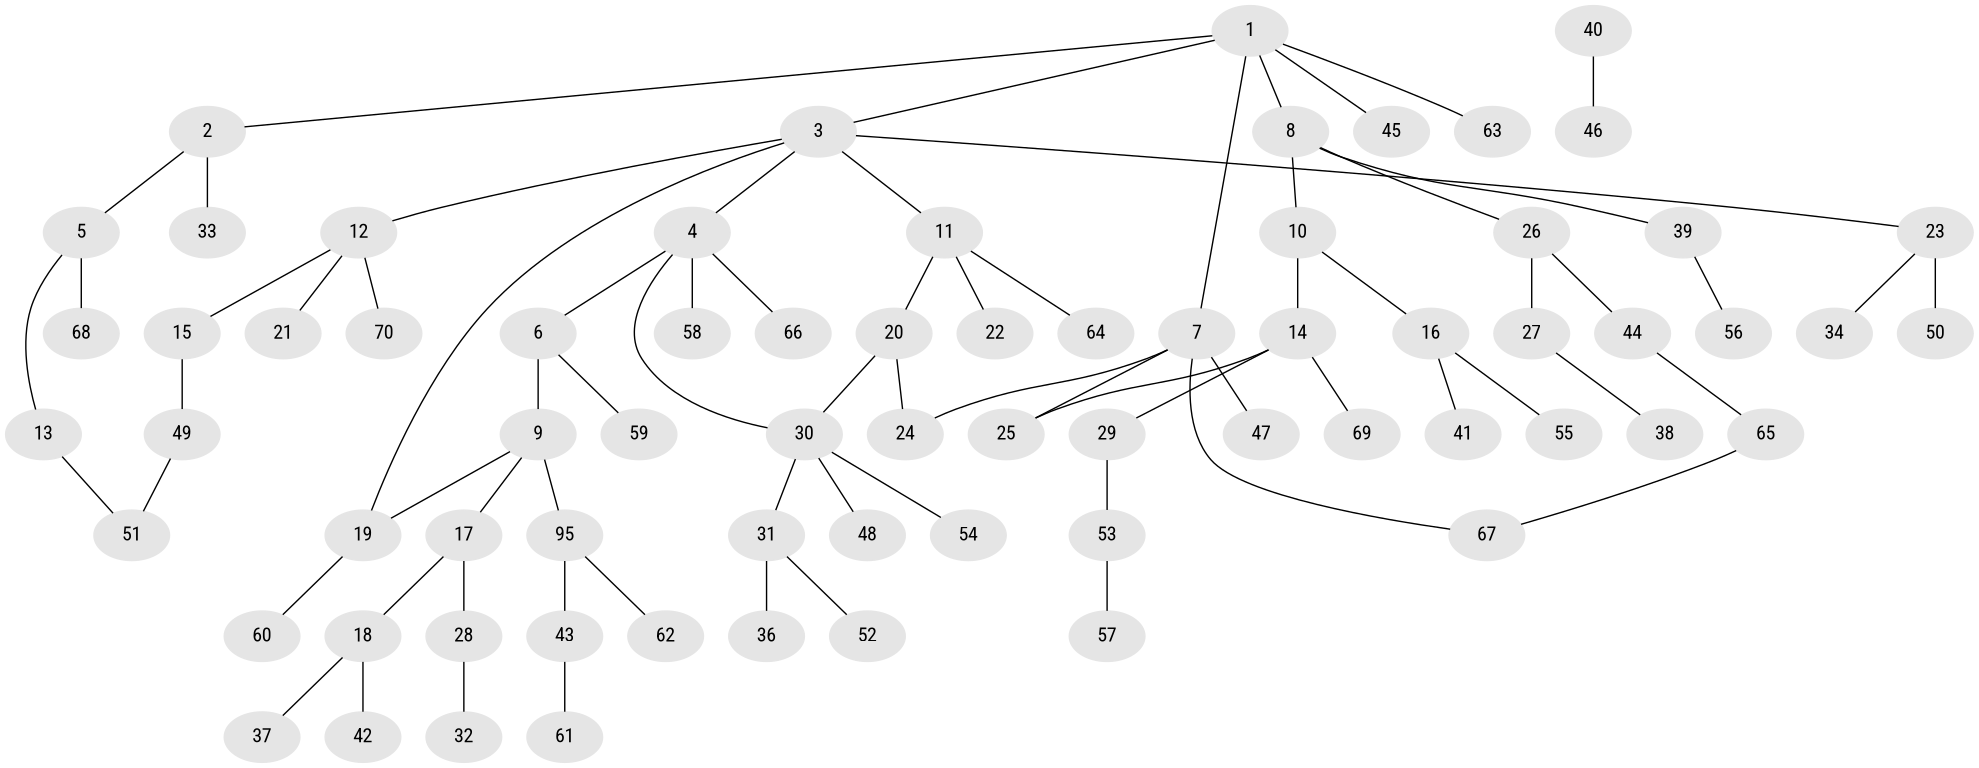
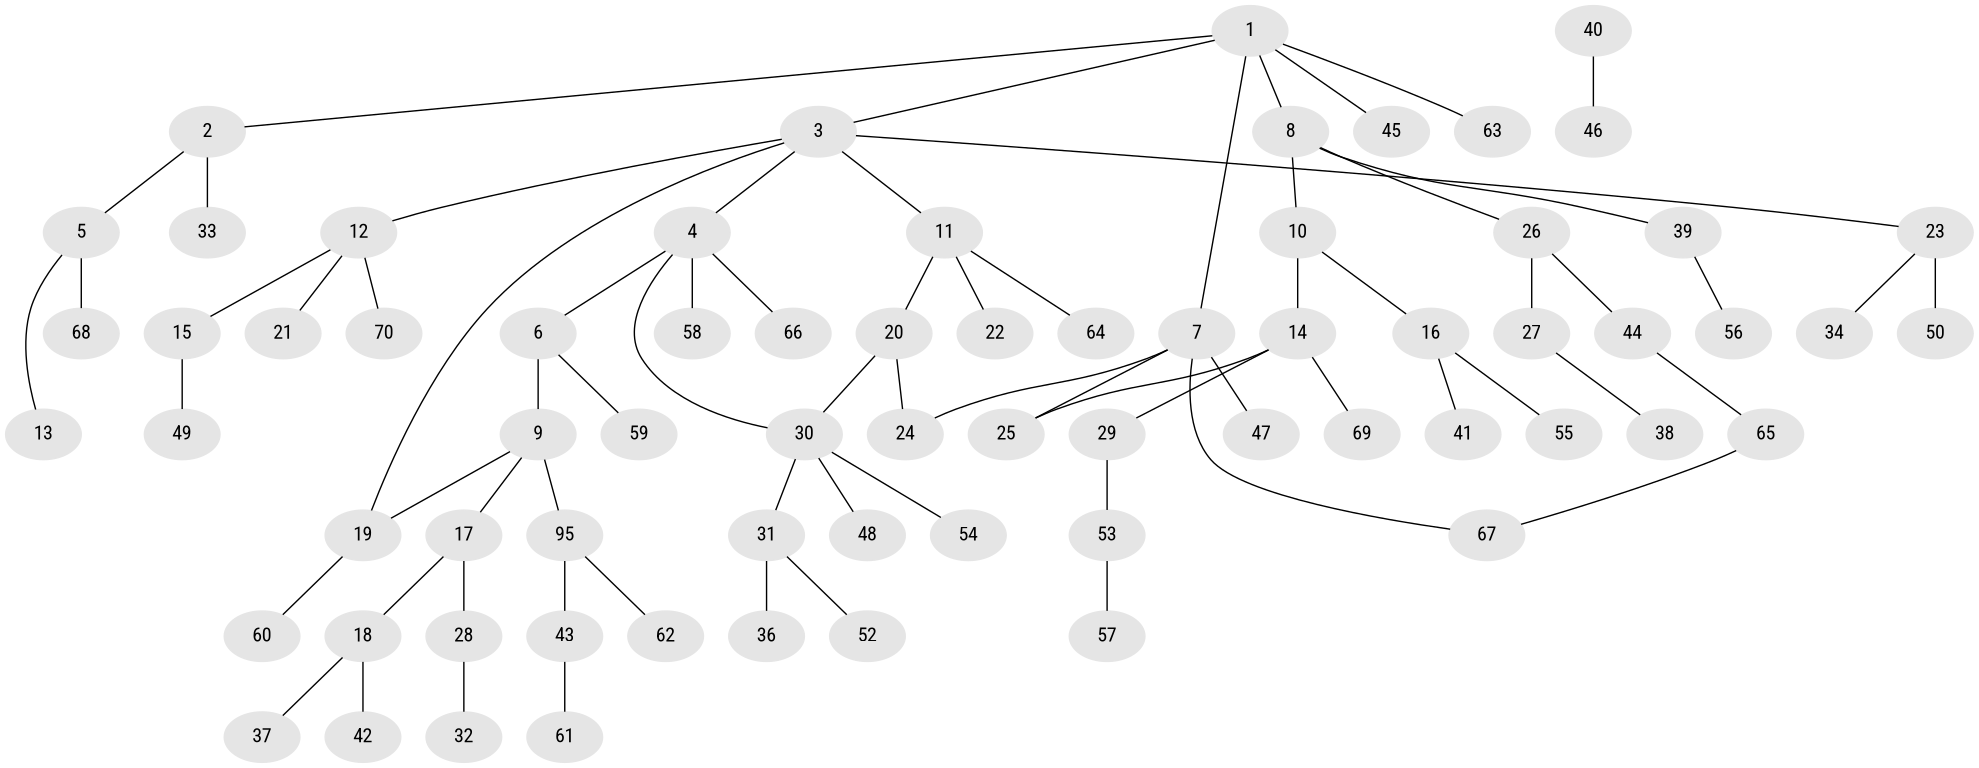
node "51": removed
